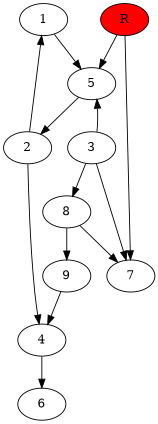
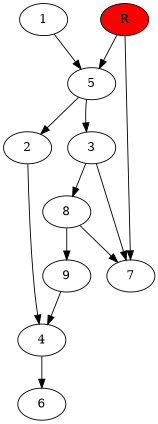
edge "2" -> "1": removed
edge "3" -> "5": reversed
